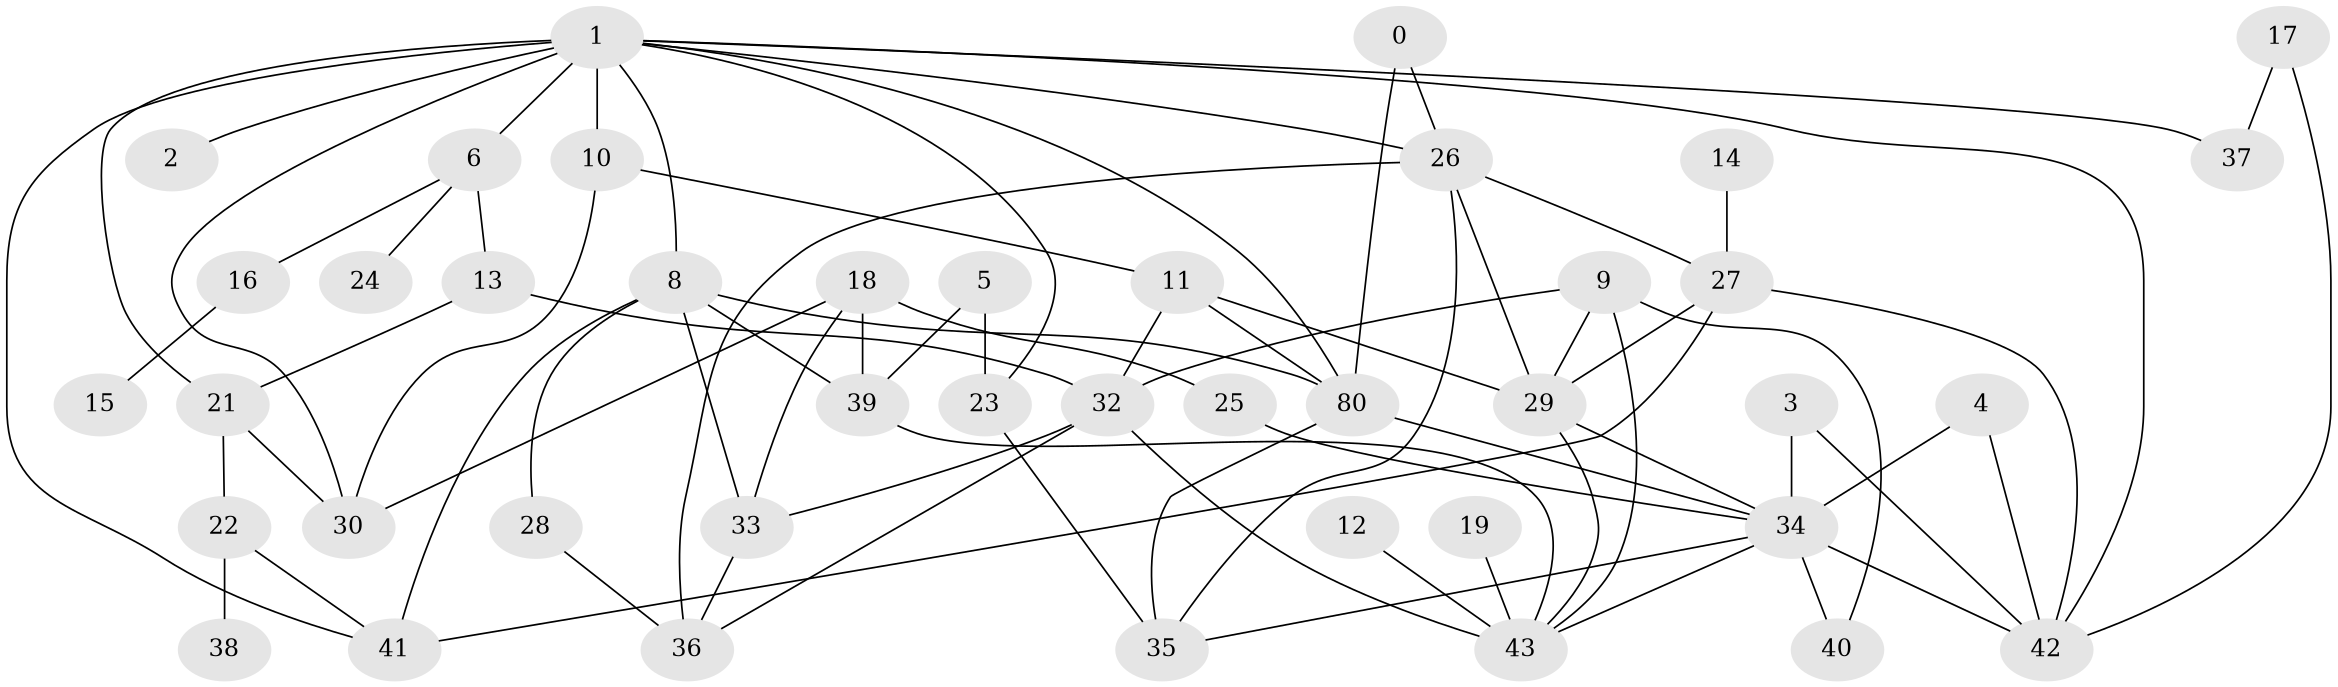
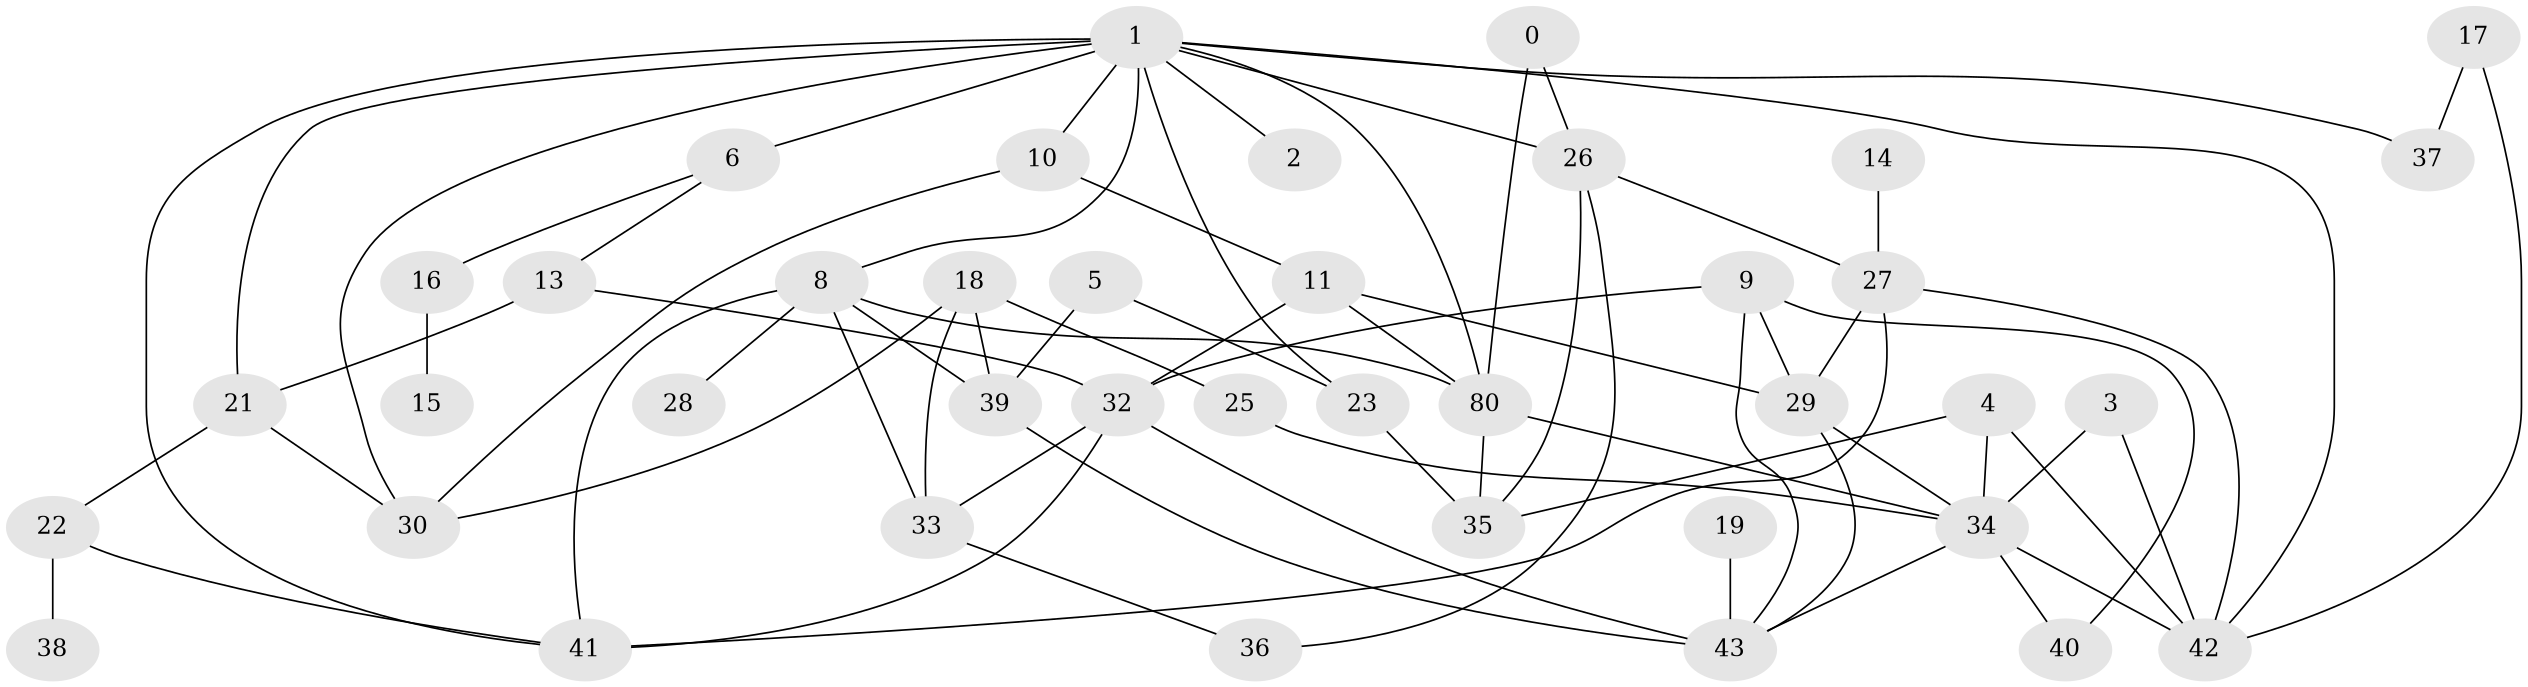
node "24": removed
edge "26" -- "29": removed
edge "32" -- "36": now "32" -- "41"
node "12": removed
edge "28" -- "36": removed
edge "34" -- "35": now "4" -- "35"
